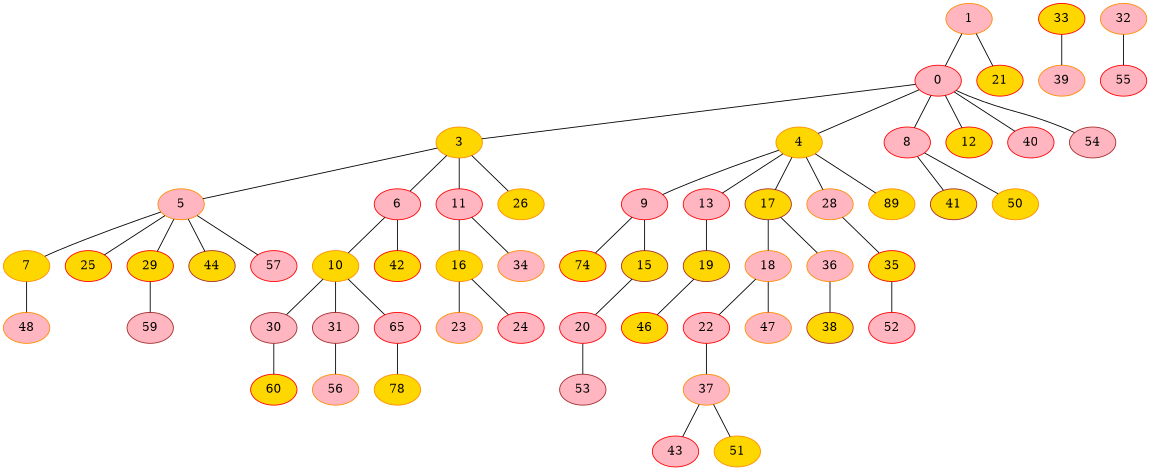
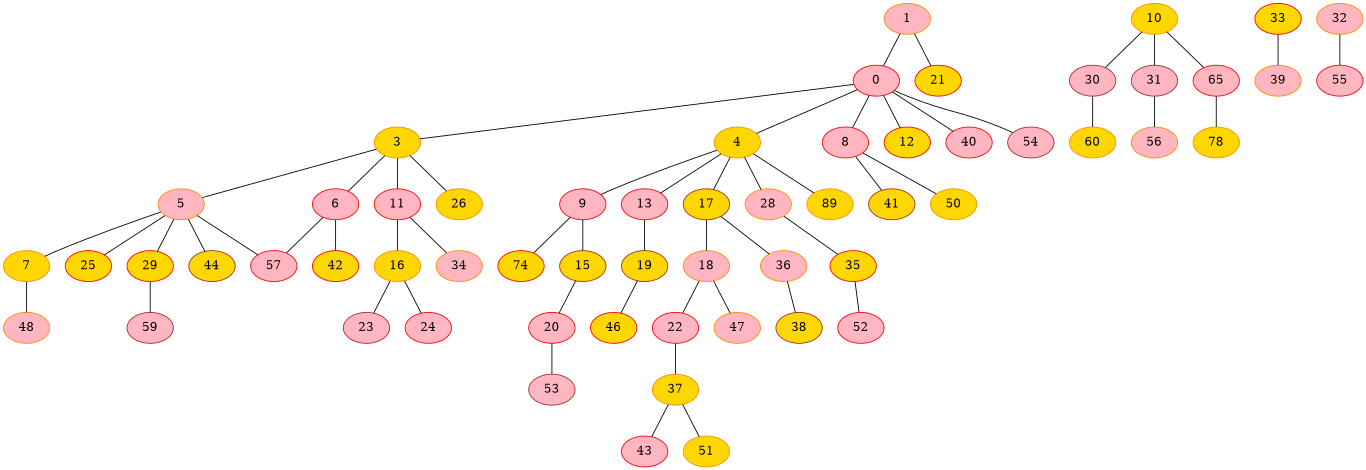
edge "6" -- "10": now "6" -- "57"
node "23": color darkorange -> brown
node "60": color red -> darkorange
node "37": fillcolor lightpink -> gold
